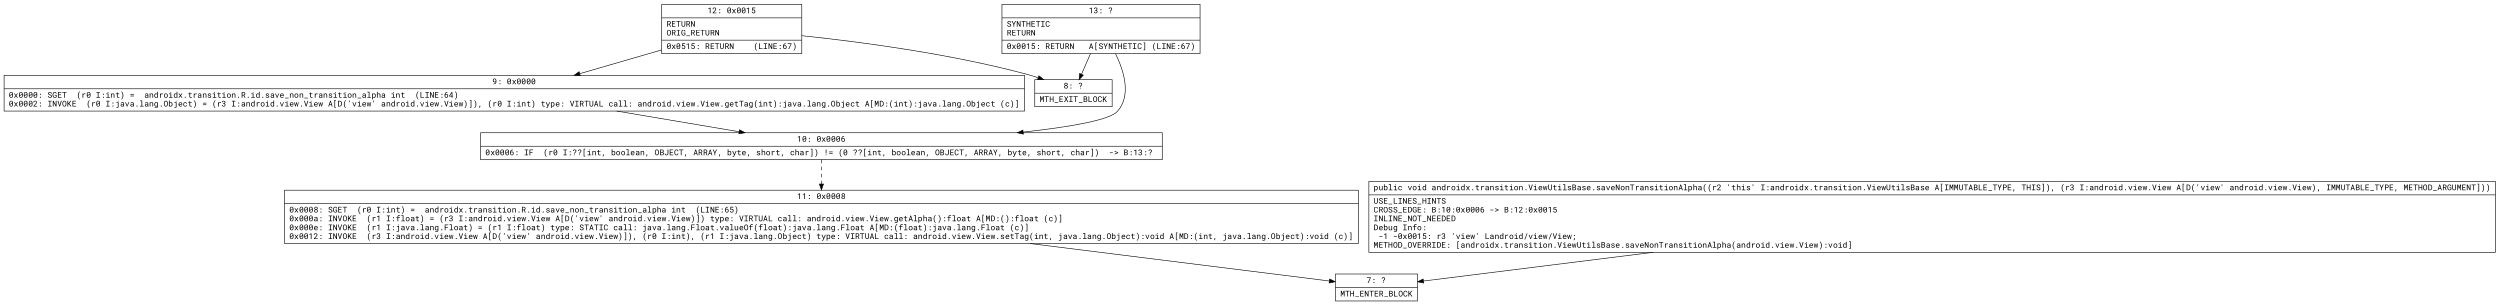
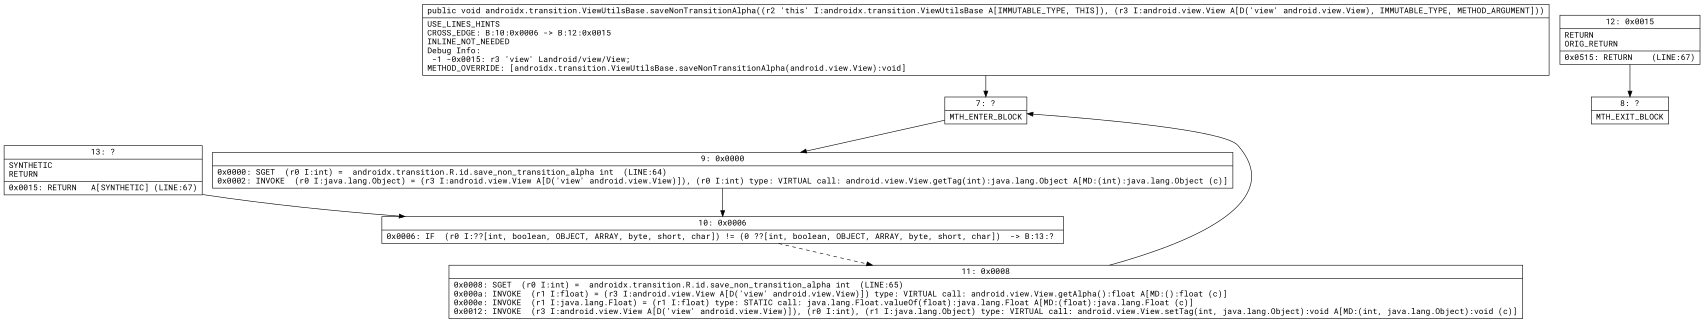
edge "12: 0x0015" -> "9: 0x0000": now "7: ?" -> "9: 0x0000"
edge "13: ?" -> "8: ?": removed
